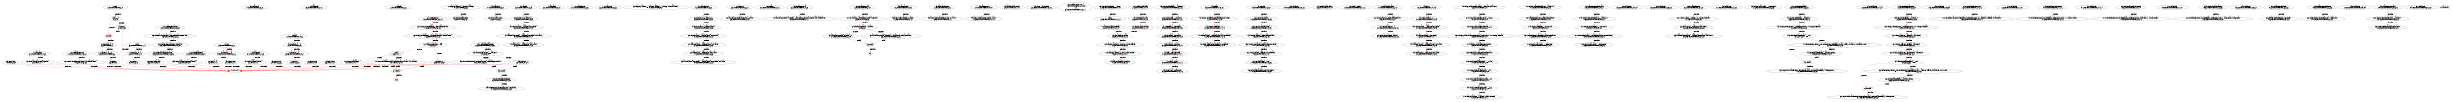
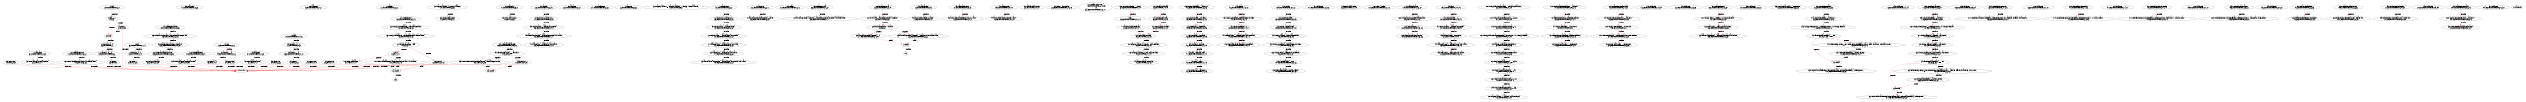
edge "292_ end_if" -> "298_ revokeVestedTokensFor 2069-function_definition-299-301": removed, label "next_line"
